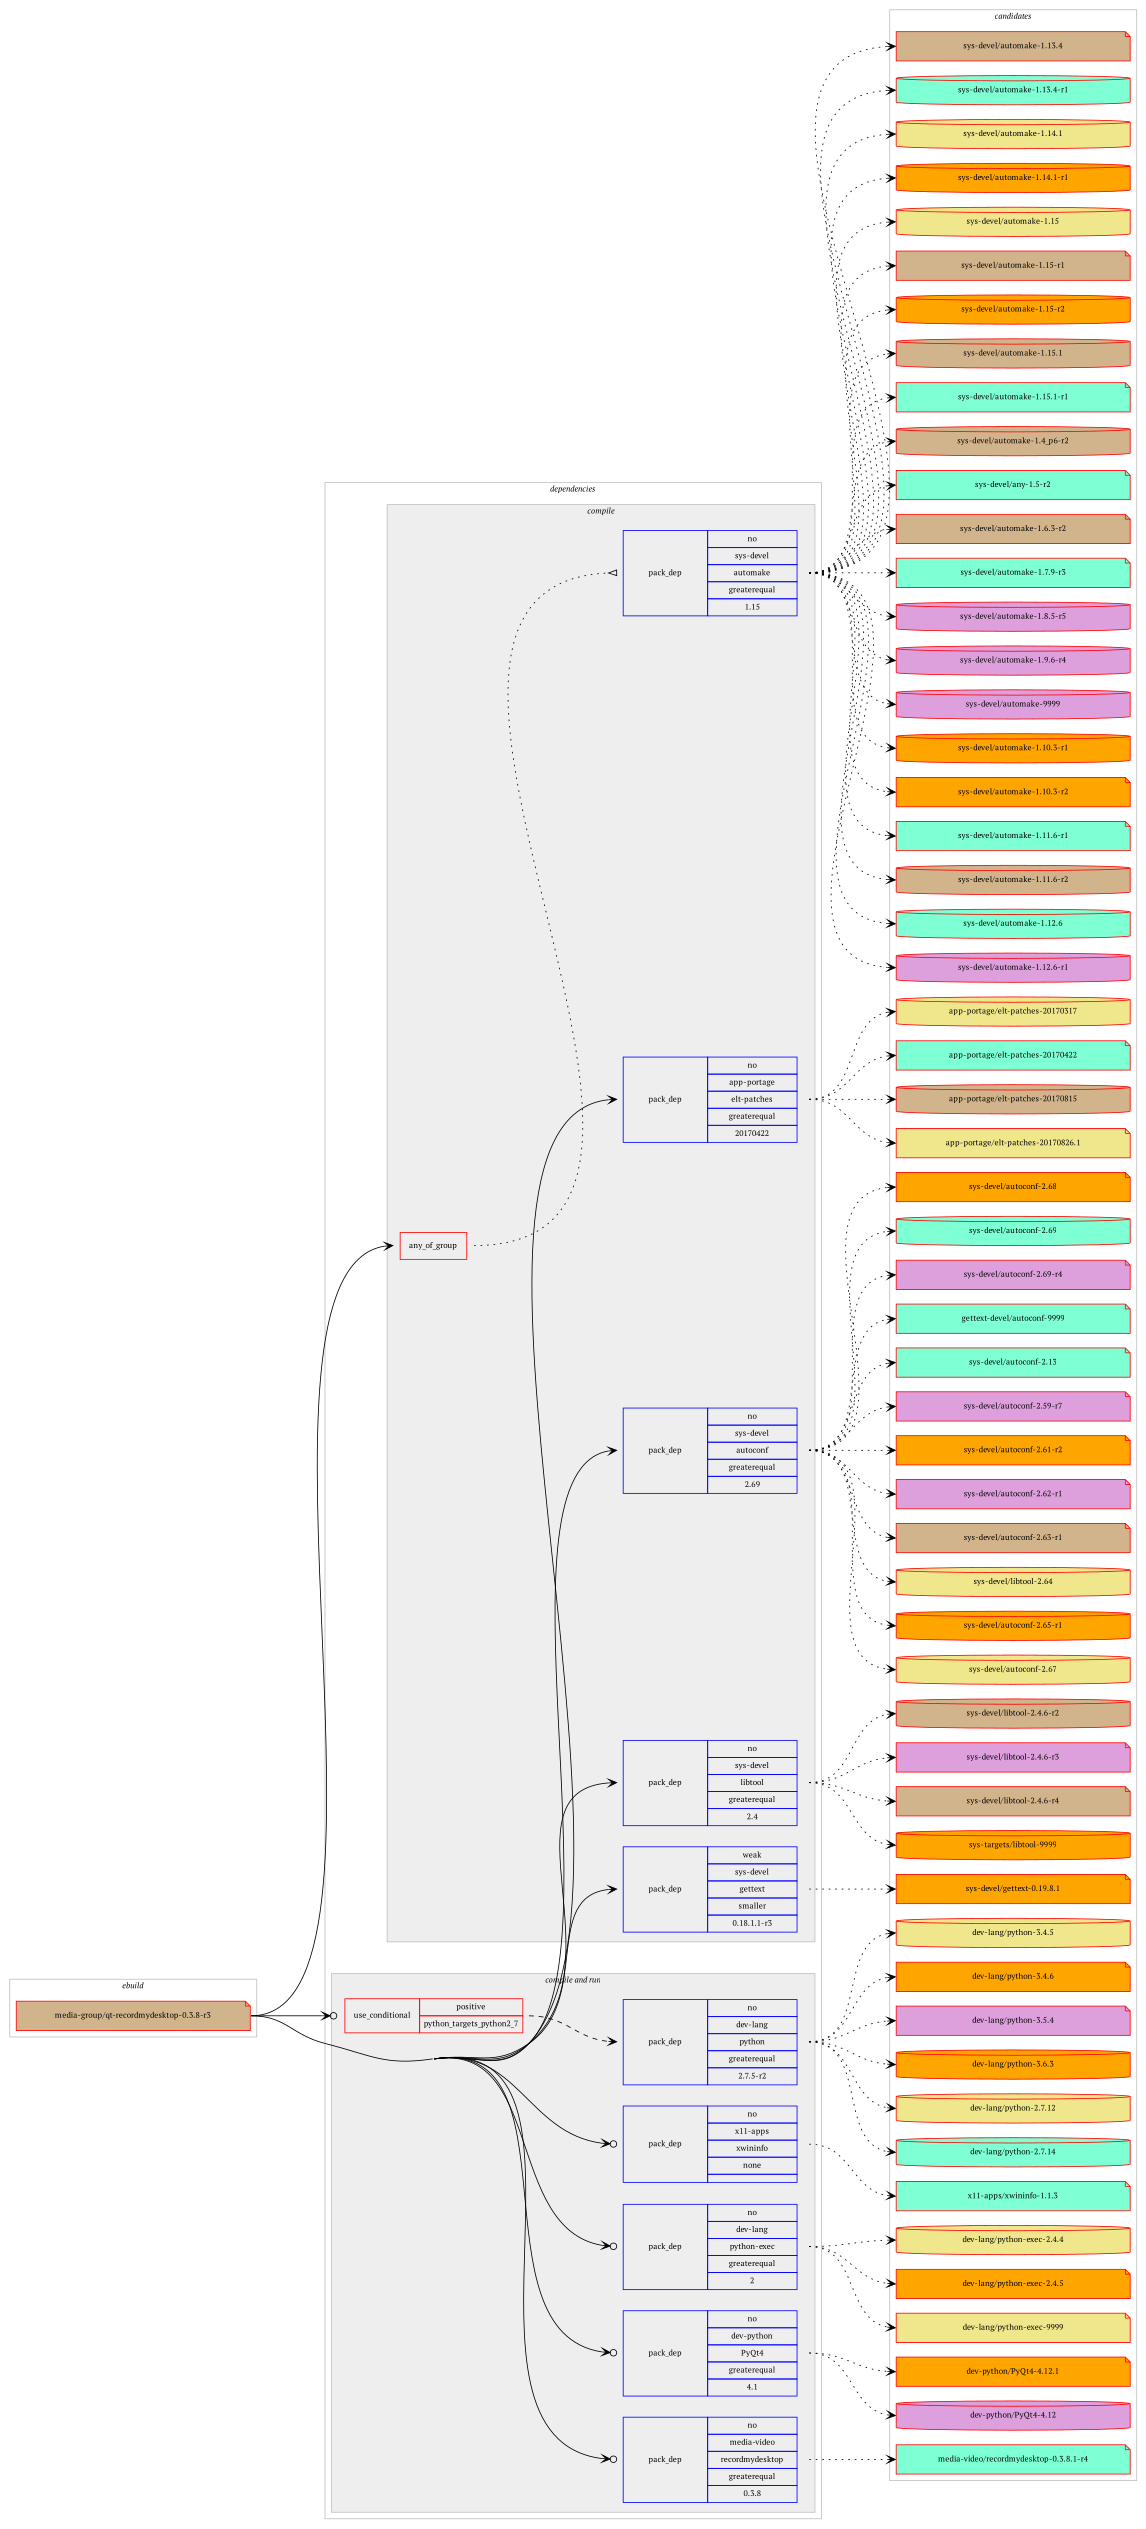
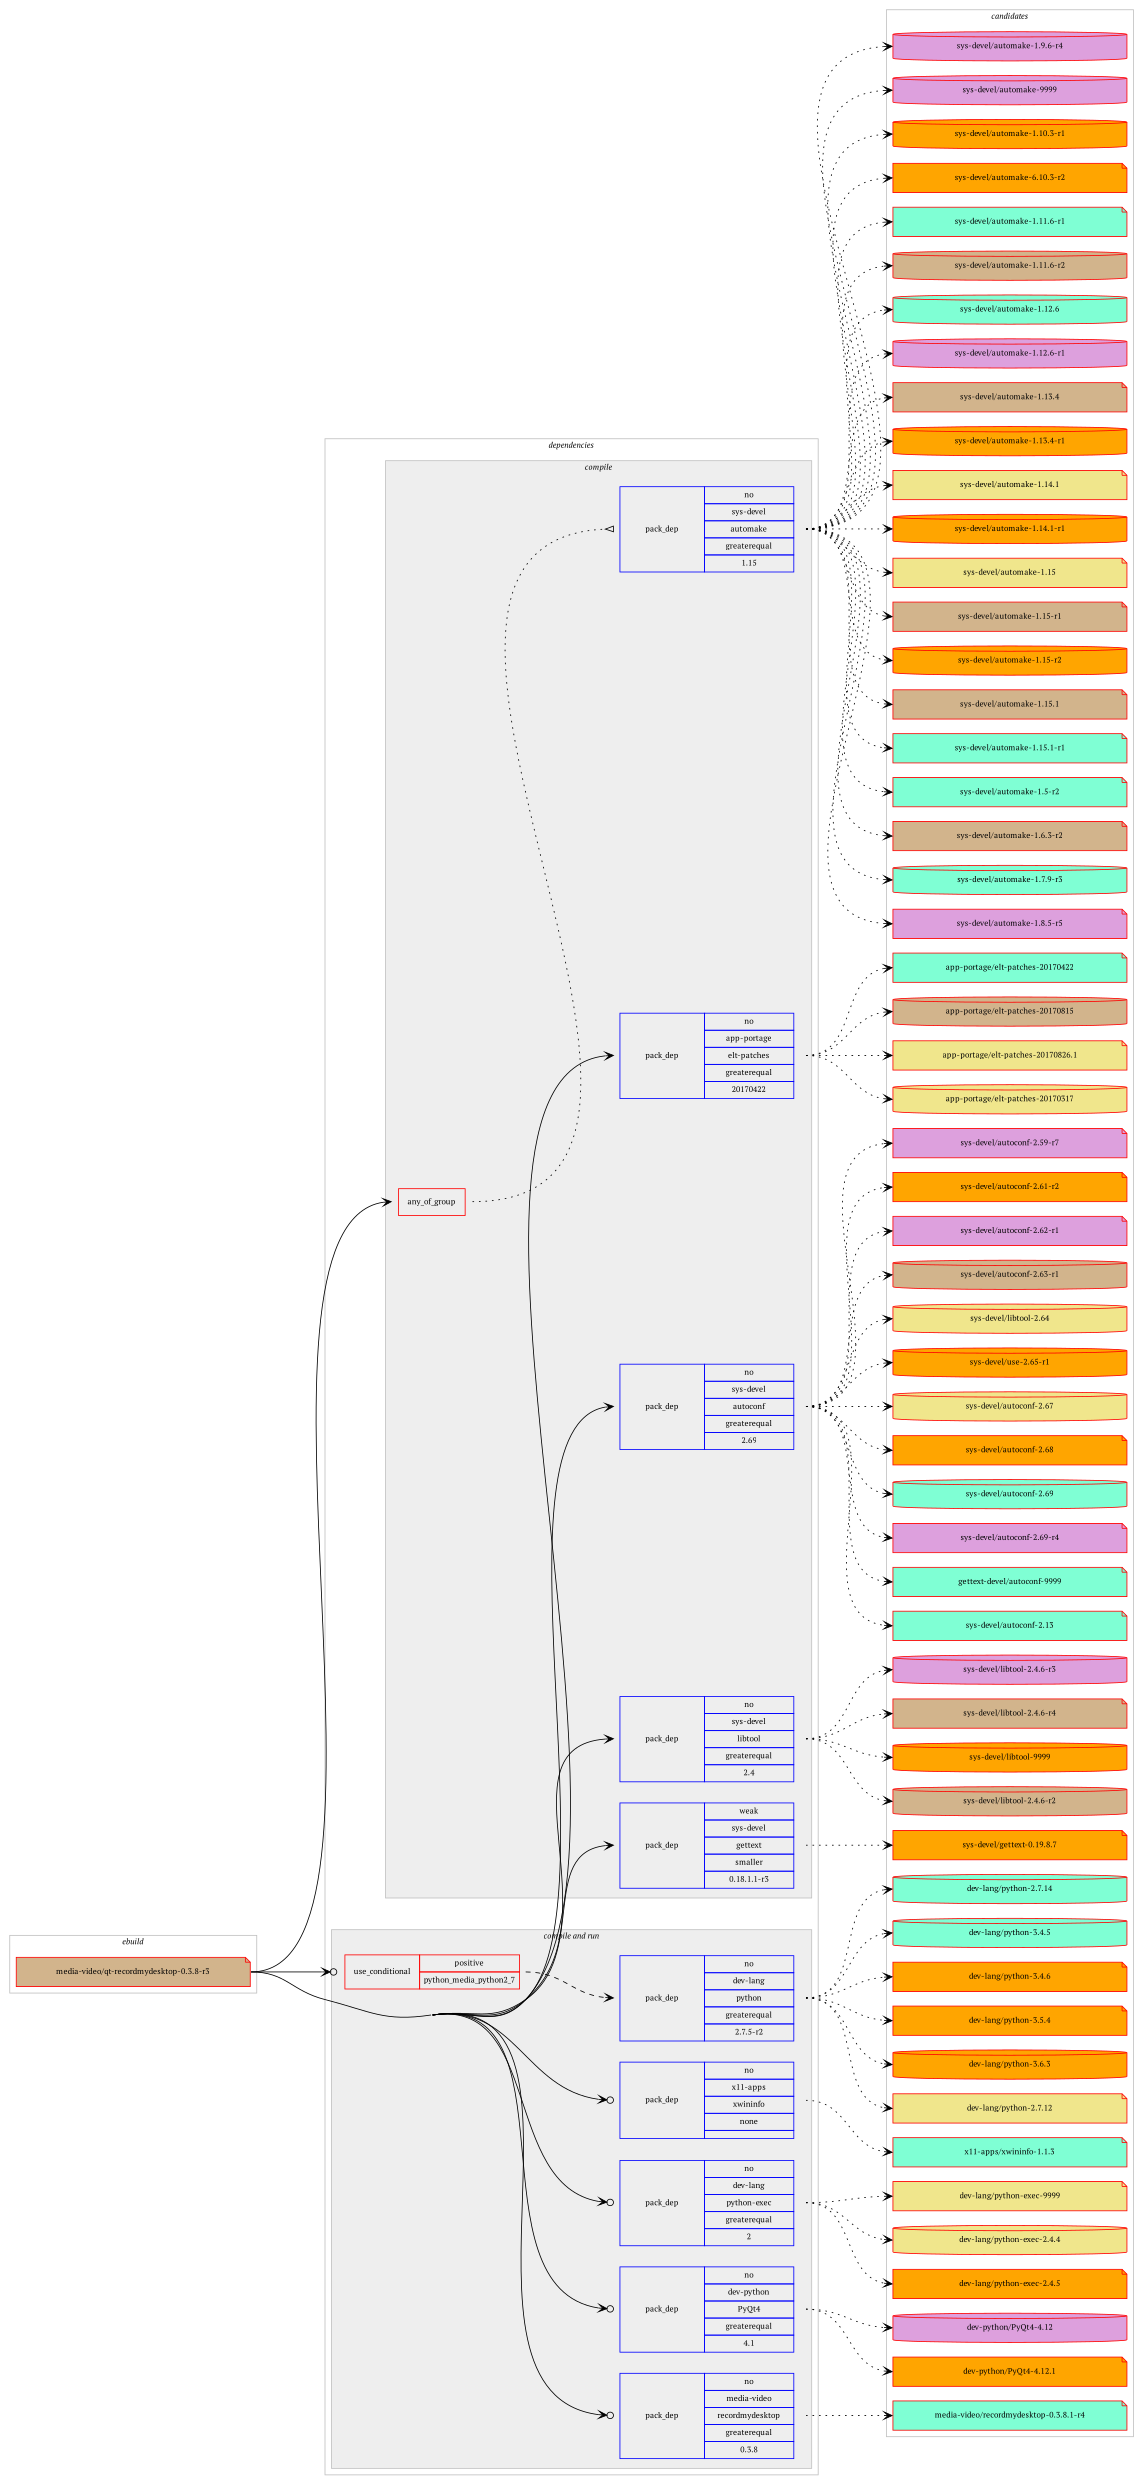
node "sys-devel/automake-1.13.4-r1": fillcolor aquamarine -> orange
node "sys-devel/automake-1.14.1": shape cylinder -> note
node "sys-devel/automake-1.15": shape cylinder -> note
node "sys-devel/automake-1.15.1": shape cylinder -> note
node "sys-devel/automake-1.4_p6-r2": removed
node "sys-devel/any-1.5-r2": label "sys-devel/any-1.5-r2" -> "sys-devel/automake-1.5-r2"
node "sys-devel/automake-1.7.9-r3": shape note -> cylinder
node "sys-devel/automake-1.8.5-r5": shape cylinder -> note
node "sys-devel/automake-1.10.3-r2": label "sys-devel/automake-1.10.3-r2" -> "sys-devel/automake-6.10.3-r2"
node "sys-devel/autoconf-2.63-r1": shape note -> cylinder
node "sys-devel/autoconf-2.65-r1": label "sys-devel/autoconf-2.65-r1" -> "sys-devel/use-2.65-r1"
node "sys-devel/libtool-2.4.6-r3": shape note -> cylinder
node "sys-targets/libtool-9999": label "sys-targets/libtool-9999" -> "sys-devel/libtool-9999"
node "sys-devel/gettext-0.19.8.1": label "sys-devel/gettext-0.19.8.1" -> "sys-devel/gettext-0.19.8.7"
node "dev-lang/python-3.4.5": fillcolor khaki -> aquamarine
node "media-group/qt-recordmydesktop-0.3.8-r3": label "media-group/qt-recordmydesktop-0.3.8-r3" -> "media-video/qt-recordmydesktop-0.3.8-r3"
node "dev-lang/python-3.5.4": fillcolor plum -> orange
node "use_conditional": text "python_targets_python2_7" -> "python_media_python2_7"
node "dev-lang/python-2.7.12": shape cylinder -> note
